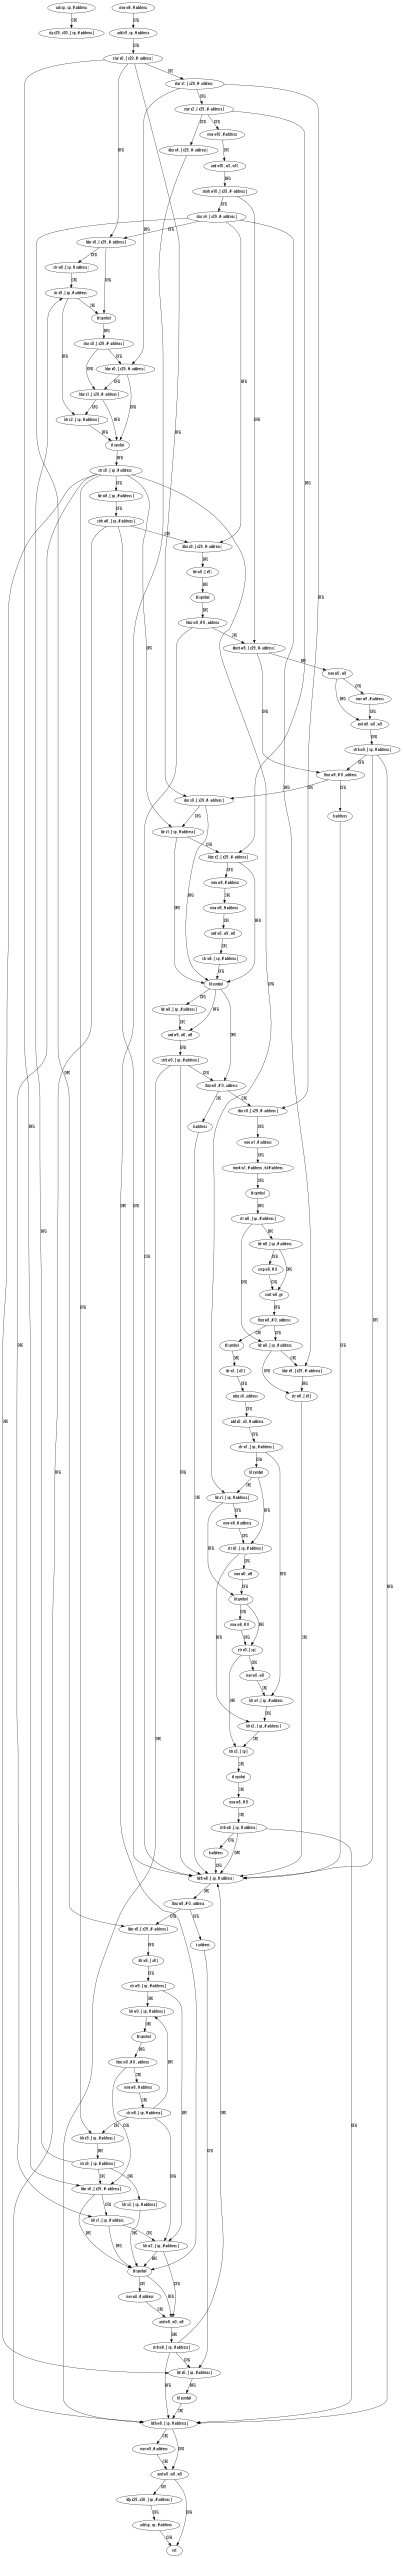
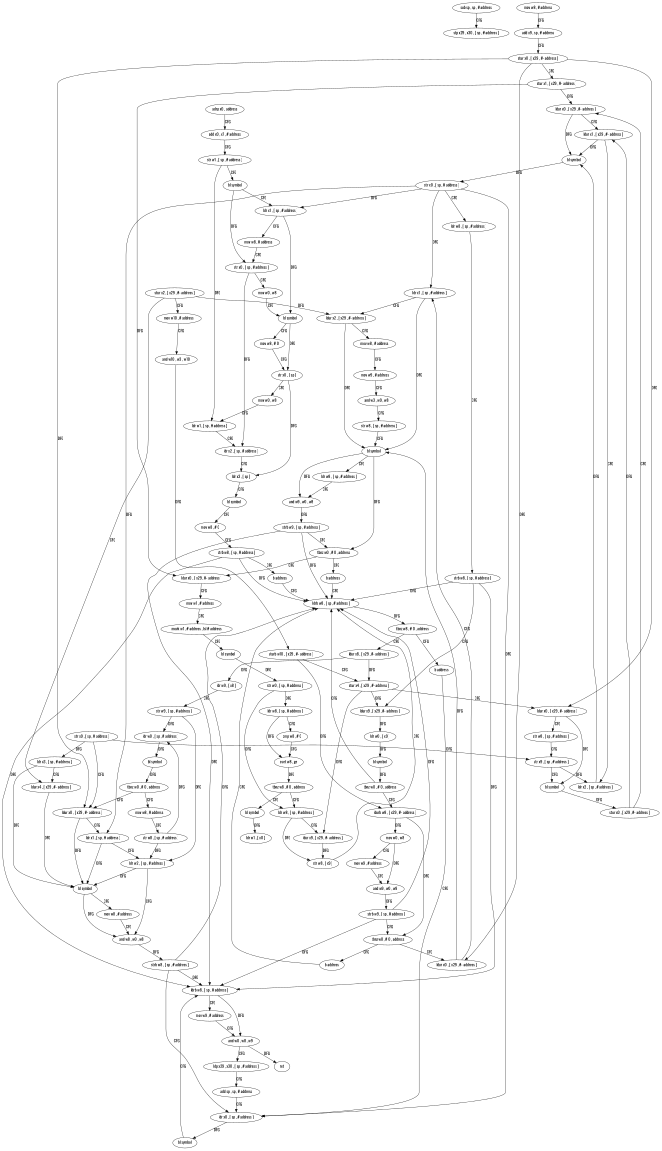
edge "stur x1 , [ x29 , #- address ]" -> "stur x2 , [ x29 , #- address ]": removed, label "CFG"
edge "ldr x3 , [ sp , # address ]" -> "ldur x4 , [ x29 , #- address ]": added, label "CFG"
edge "stur x4 , [ x29 , #- address ]" -> "ldur x8 , [ x29 , #- address ]": reversed
edge "ldr w1 , [ x0 ]" -> "adrp x0 , address": removed, label "CFG"
node "add x0 , x0 , # address": label "add x0 , x0 , # address" -> "add x0 , x7 , # address"
node "ldr x9 , [ sp , # address ]": removed
edge "add sp , sp , # address" -> "ret": now "add sp , sp , # address" -> "ldr x0 , [ sp , # address ]"
